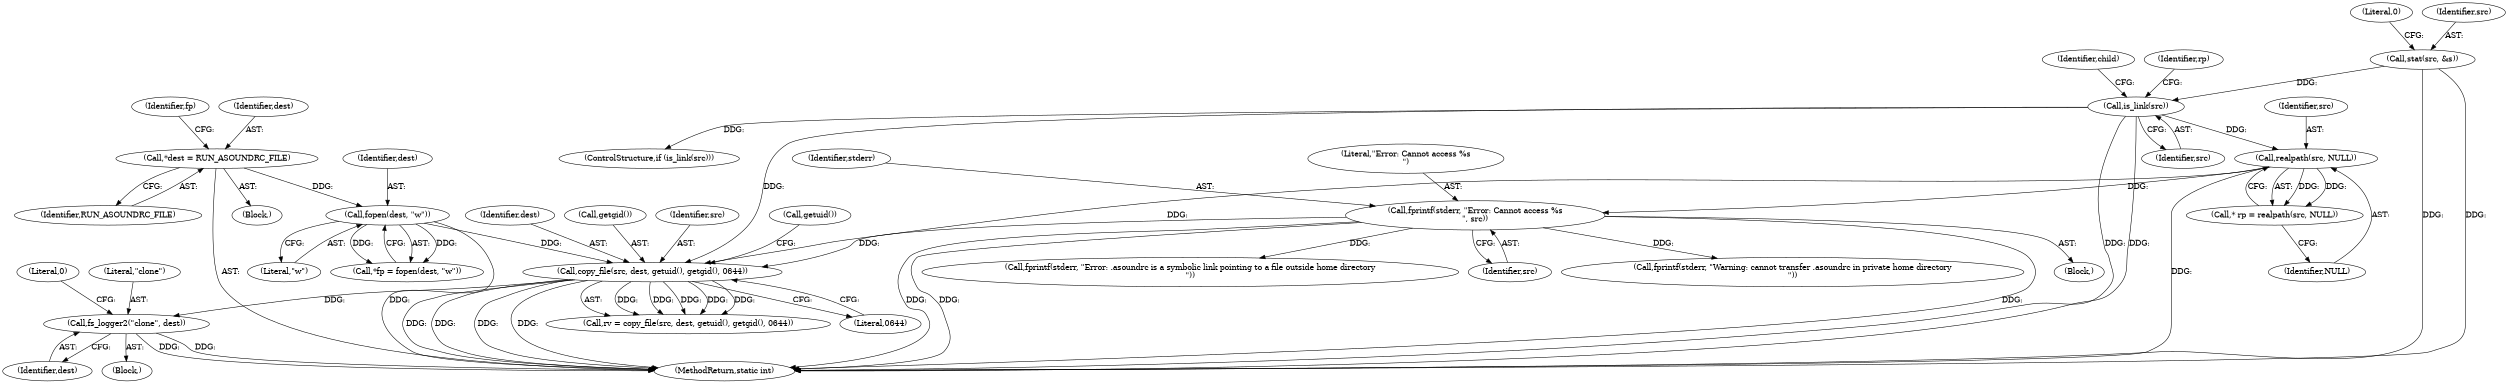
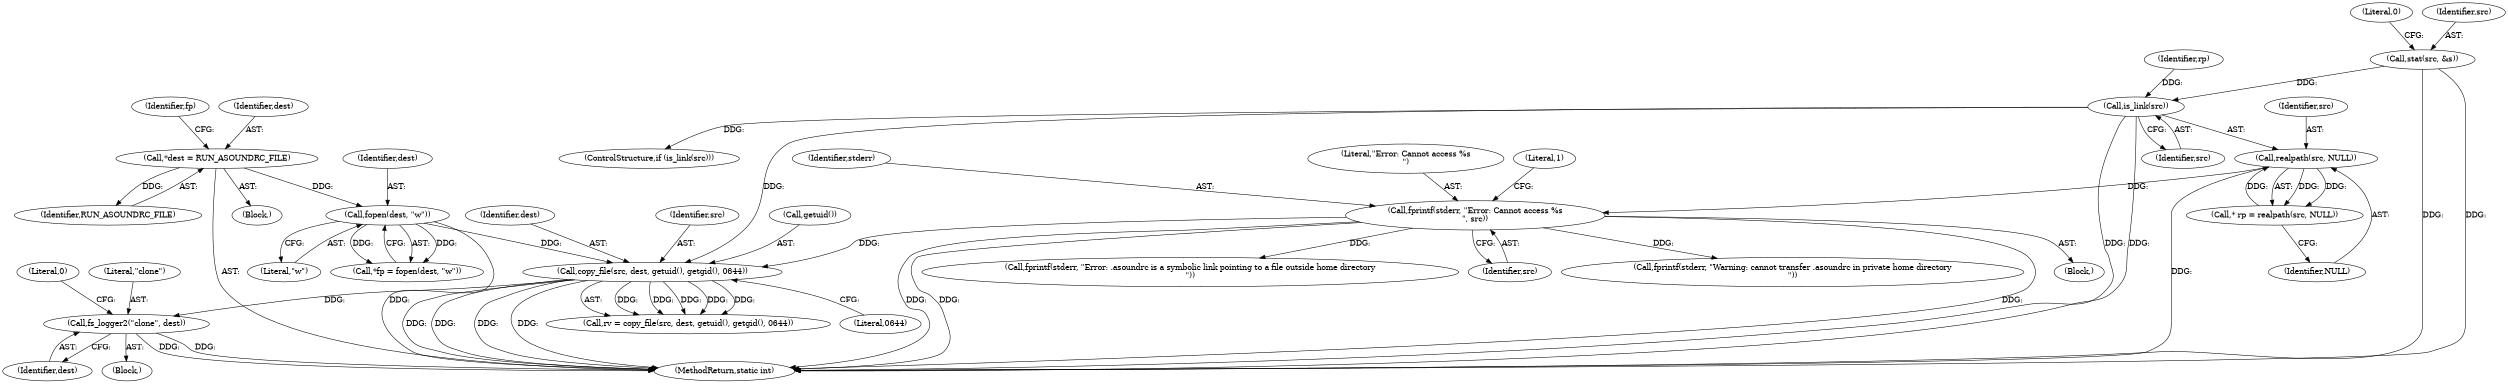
node "(Identifier,child)": removed
edge "(Identifier,rp)" -> "(Call,is_link(src))": label "CFG: " -> "DDG: "
edge "(Call,is_link(src))" -> "(Call,realpath(src, NULL))": label "DDG: " -> "AST: "
node "(Literal,1)": added
edge "(Call,realpath(src, NULL))" -> "(Call,copy_file(src, dest, getuid(), getgid(), 0644))": removed, label "DDG:"
edge "(Call,*dest = RUN_ASOUNDRC_FILE)" -> "(Identifier,RUN_ASOUNDRC_FILE)": label "CFG: " -> "DDG: "
edge "(Call,* rp = realpath(src, NULL))" -> "(Call,realpath(src, NULL))": label "CFG: " -> "DDG: "
node "(Call,getgid())": removed
edge "(Call,getuid())" -> "(Call,copy_file(src, dest, getuid(), getgid(), 0644))": label "CFG: " -> "AST: "
edge "(Call,copy_file(src, dest, getuid(), getgid(), 0644))" -> "(Literal,0644)": removed, label "CFG:"
